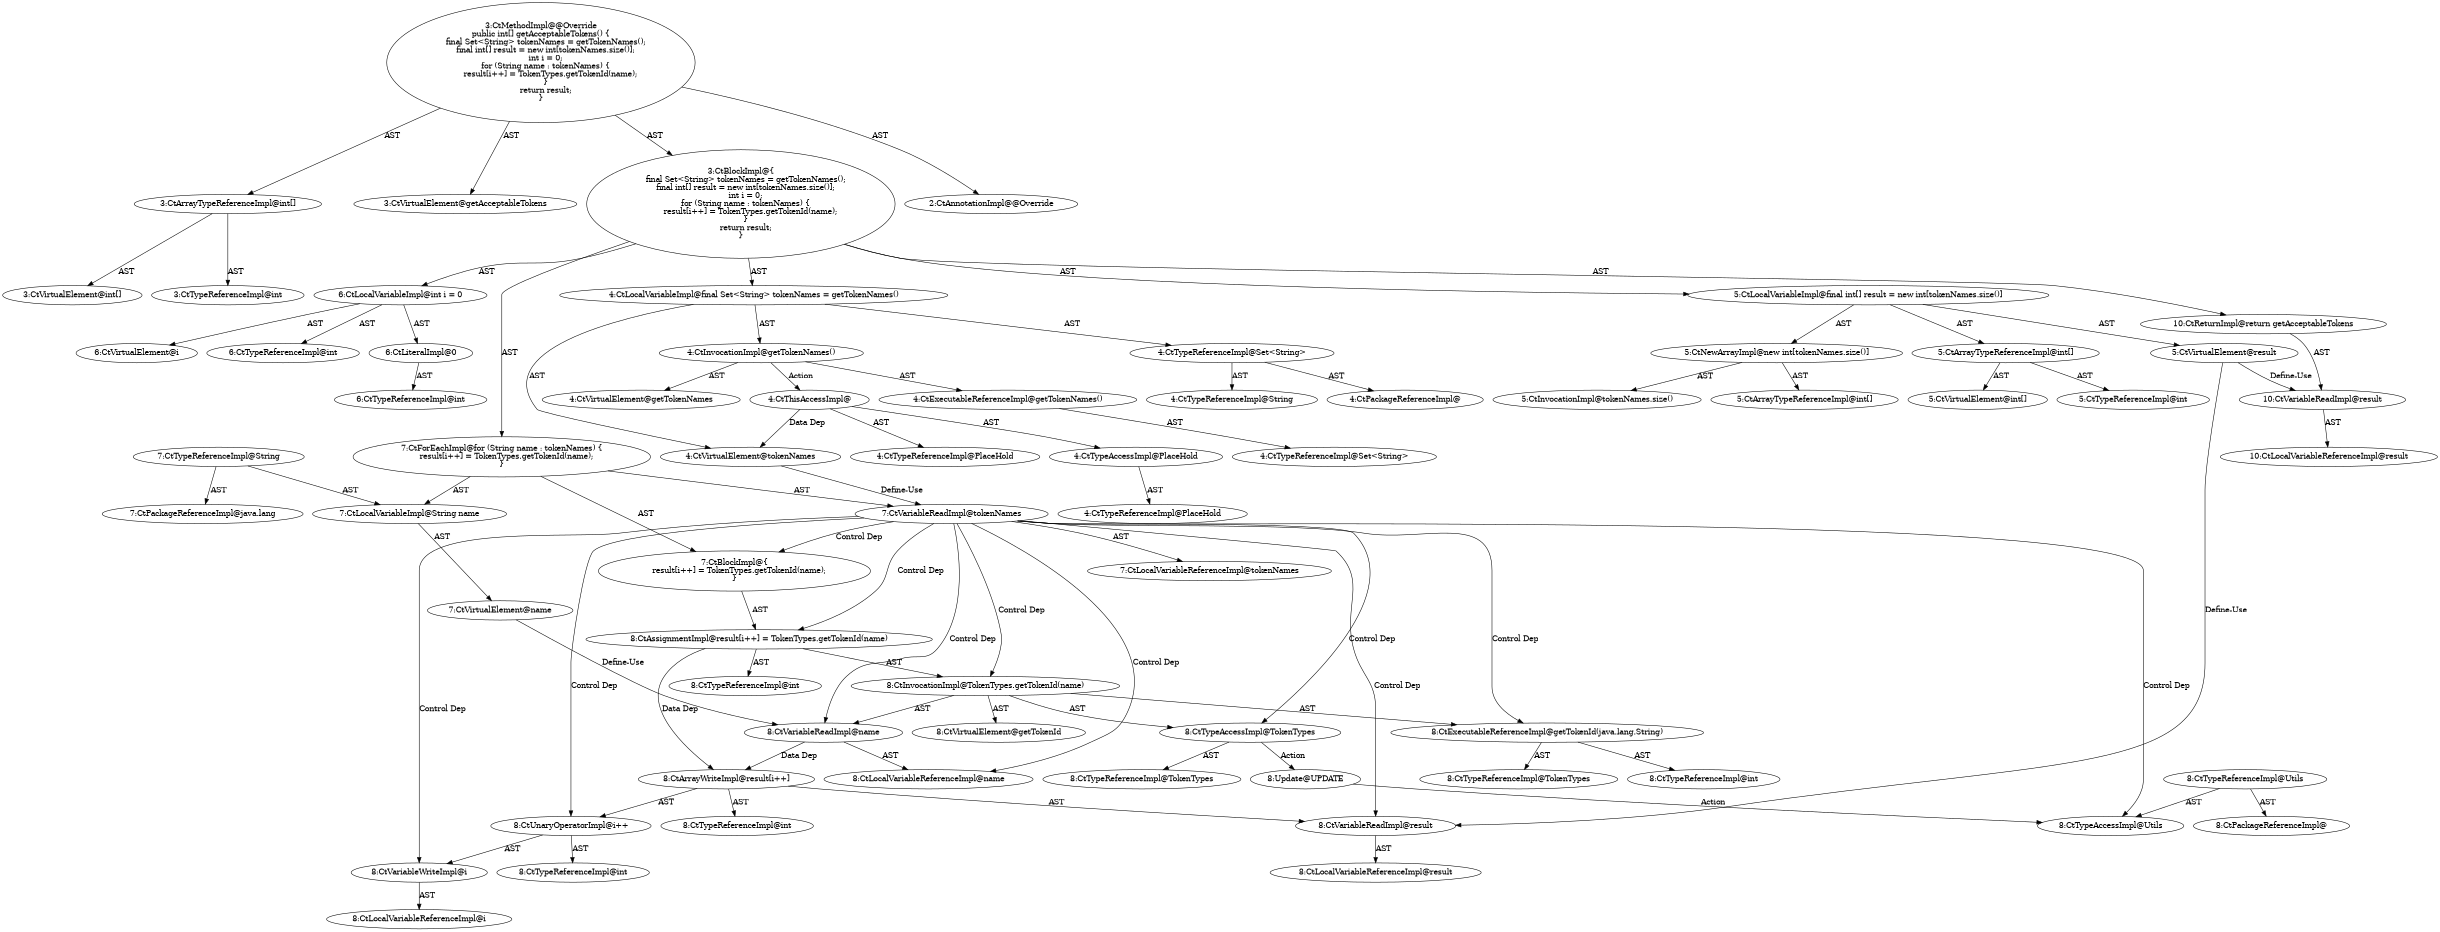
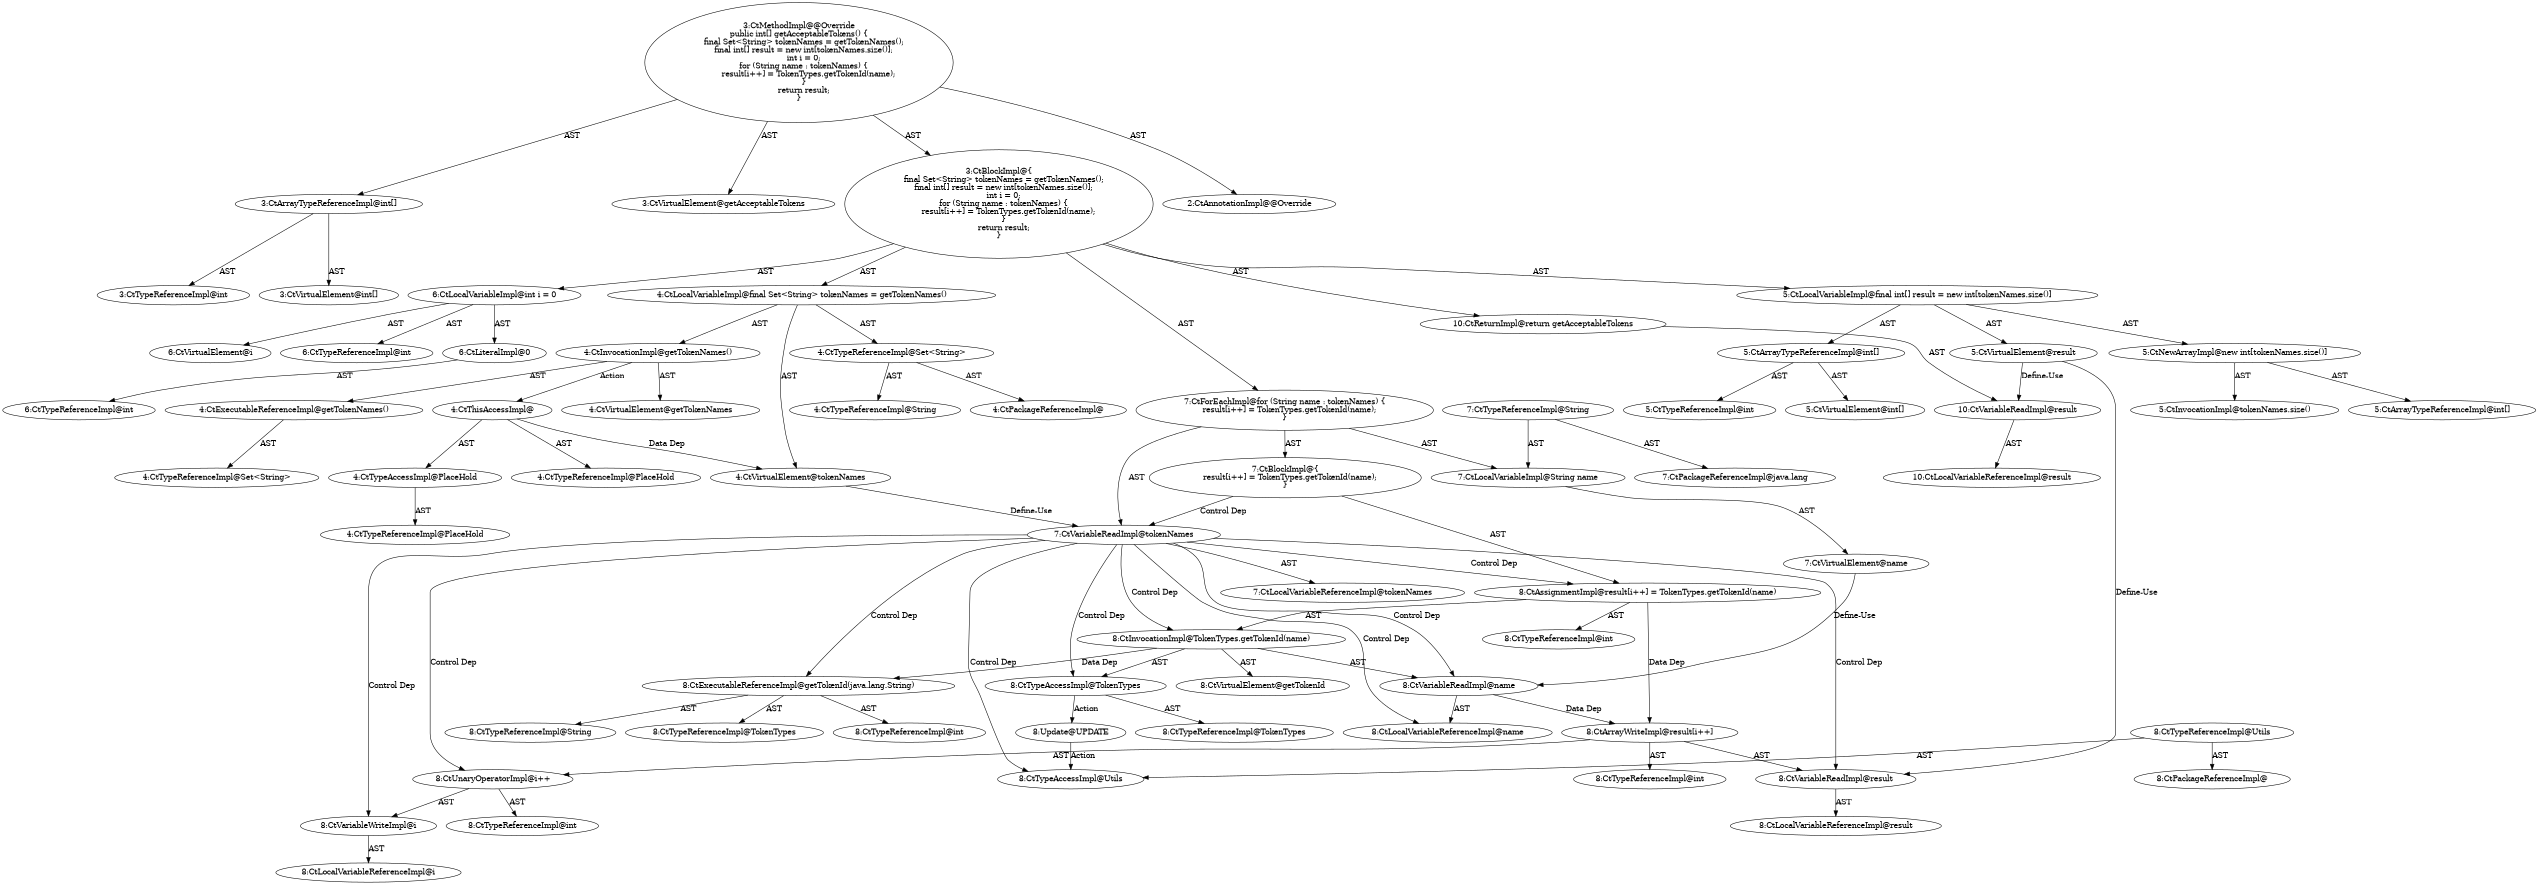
edge "7:CtVariableReadImpl@tokenNames" -> "7:CtBlockImpl@{ result[i++] = TokenTypes.getTokenId(name); }": reversed
edge "8:CtInvocationImpl@TokenTypes.getTokenId(name)" -> "8:CtExecutableReferenceImpl@getTokenId(java.lang.String)": label "AST" -> "Data Dep"
node "8:CtTypeReferenceImpl@String": added
